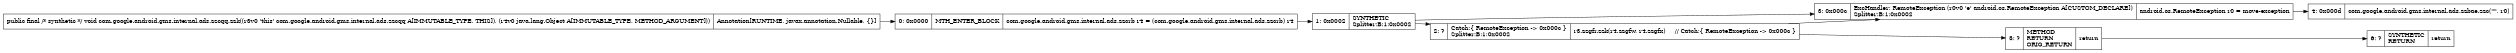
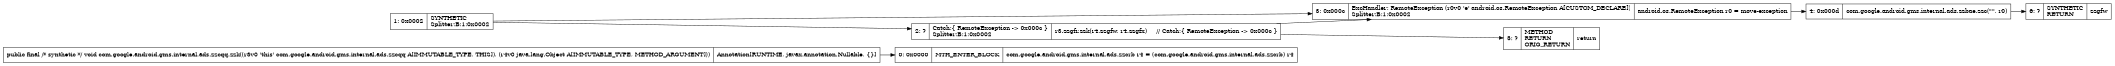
edge "0: 0x0000" -> "1: 0x0002": removed
node "6: ?": text "return" -> "zzgfw"
edge "5: ?" -> "6: ?": now "4: 0x000d" -> "6: ?"
